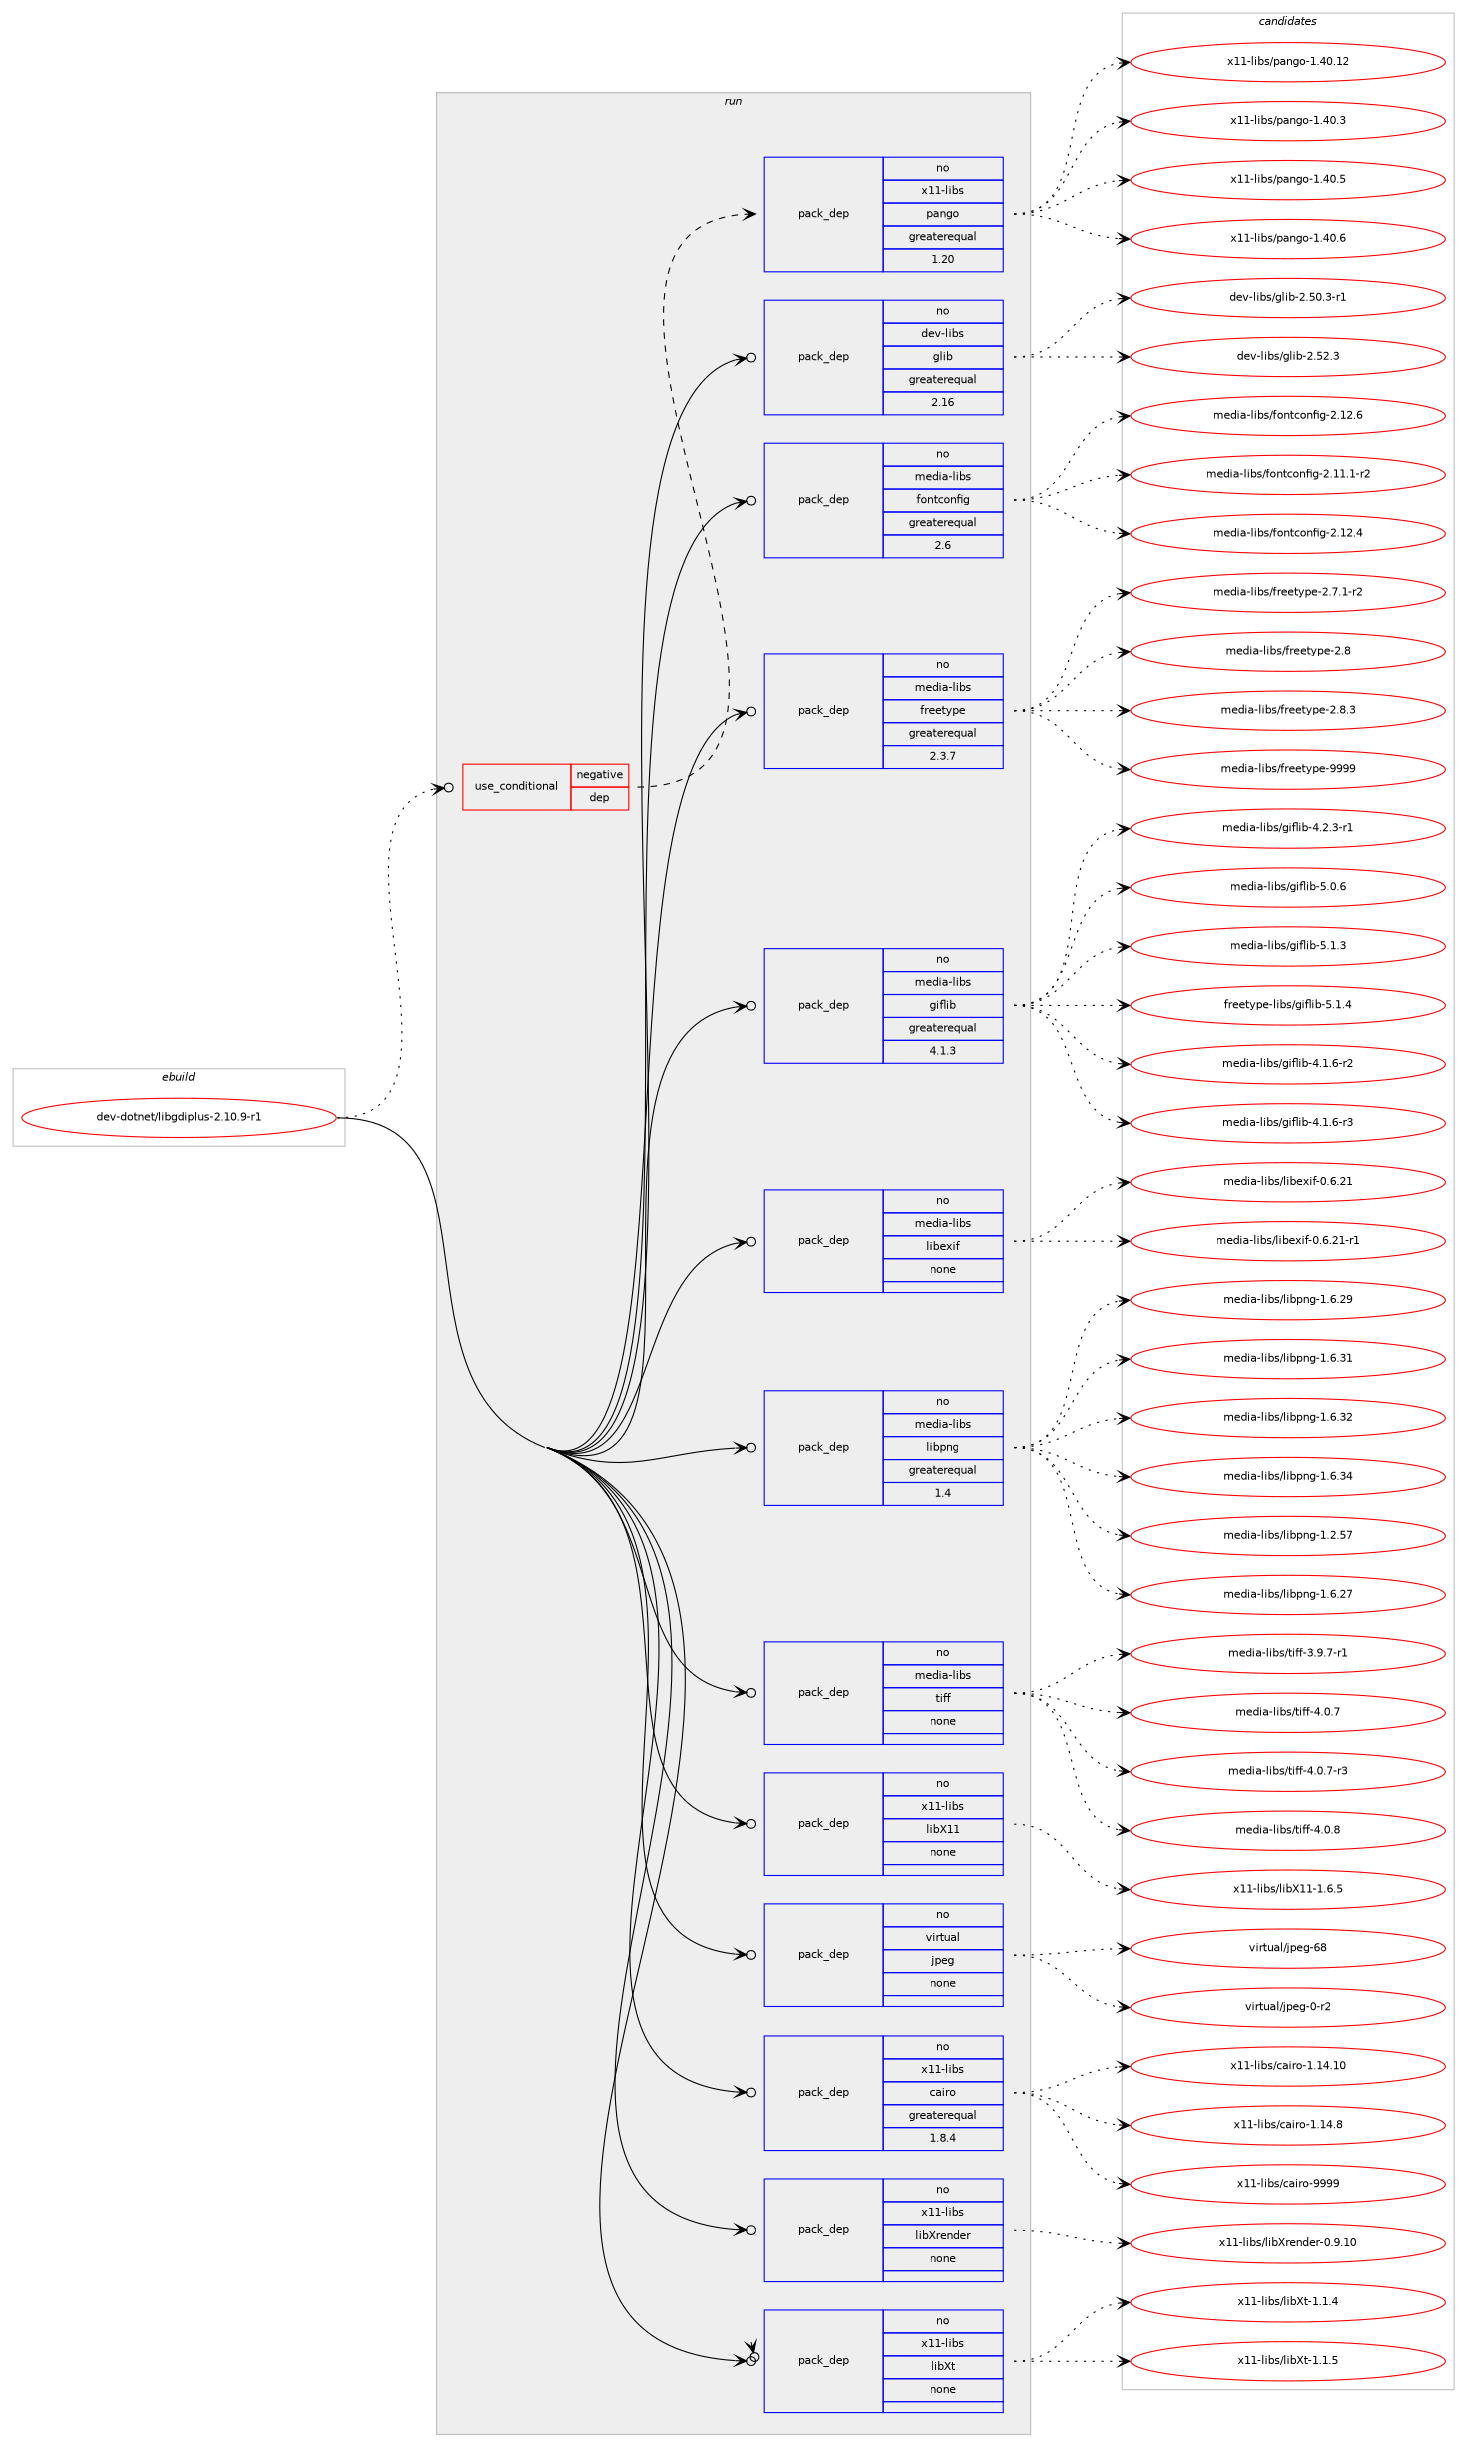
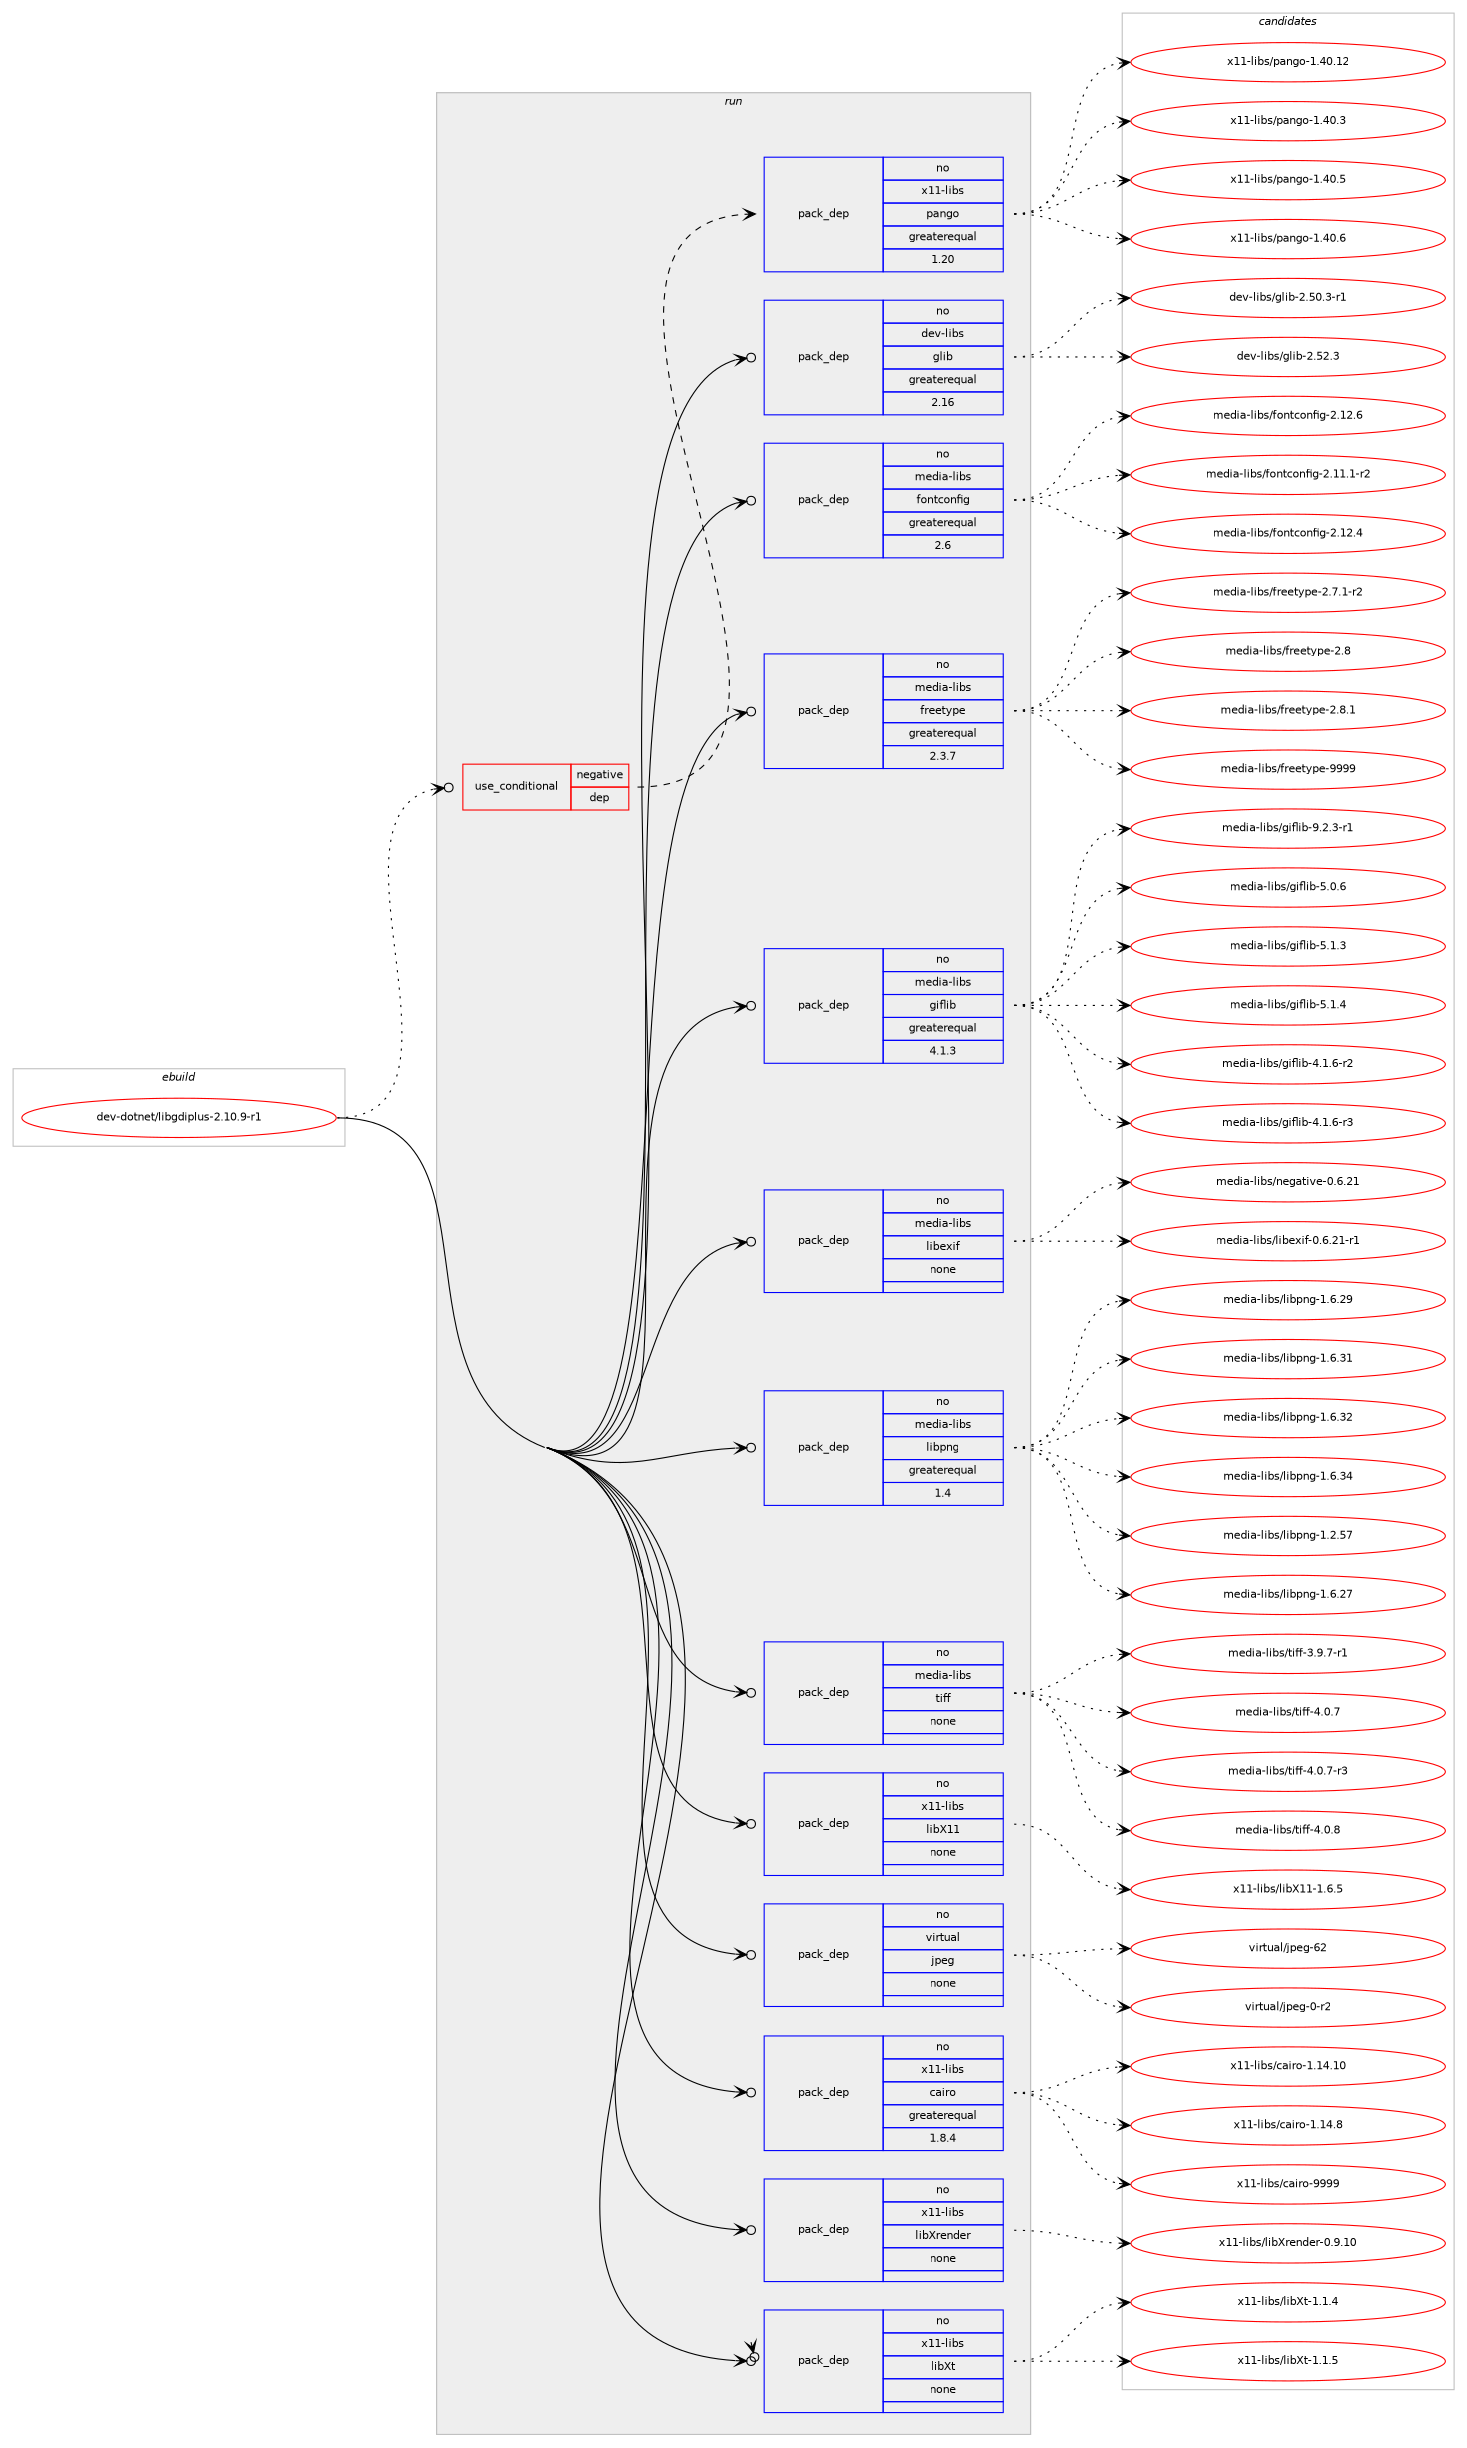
node "media-libs/freetype-2.8.3": label "media-libs/freetype-2.8.3" -> "media-libs/freetype-2.8.1"
node "media-libs/giflib-4.2.3-r1": label "media-libs/giflib-4.2.3-r1" -> "media-libs/giflib-9.2.3-r1"
node "freetype-libs/giflib-5.1.4": label "freetype-libs/giflib-5.1.4" -> "media-libs/giflib-5.1.4"
node "media-libs/libexif-0.6.21": label "media-libs/libexif-0.6.21" -> "media-libs/negative-0.6.21"
node "virtual/jpeg-68": label "virtual/jpeg-68" -> "virtual/jpeg-62"
